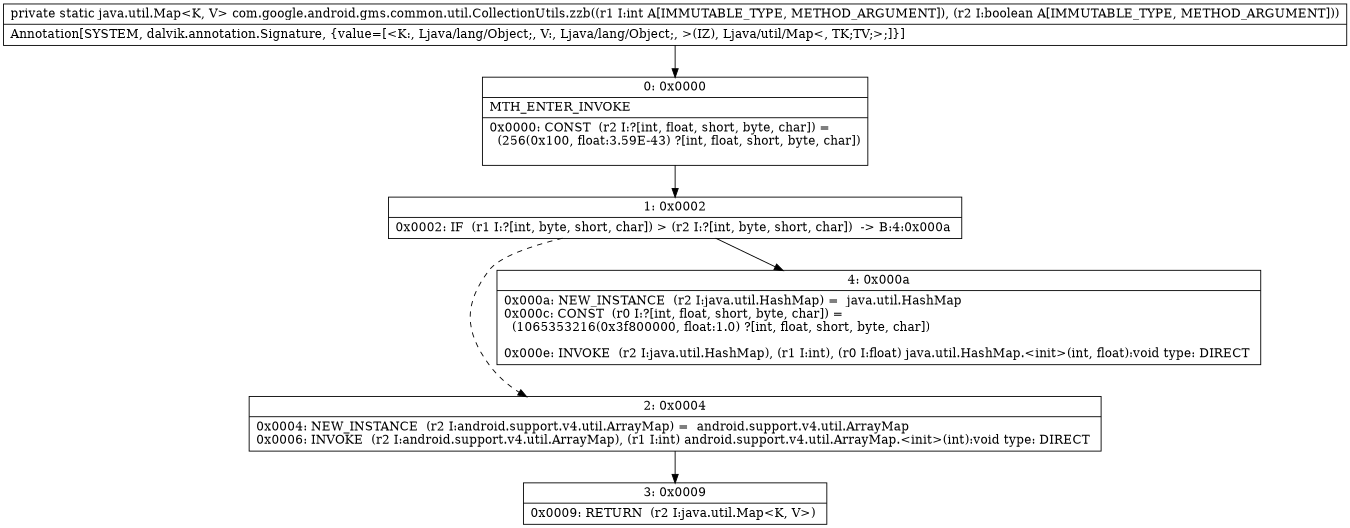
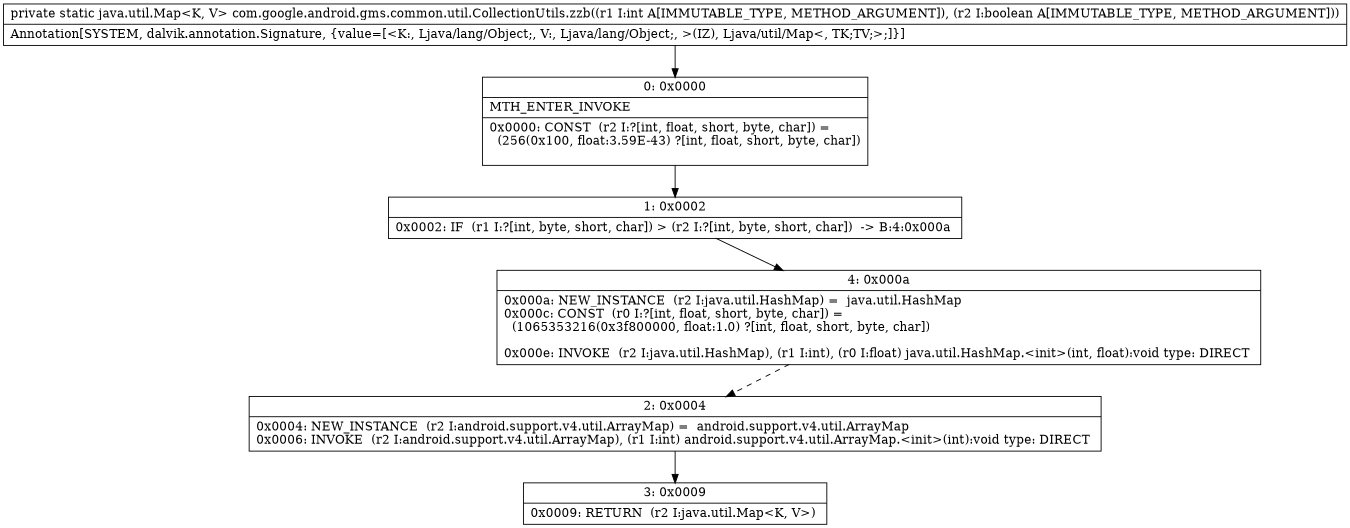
edge "1: 0x0002" -> "2: 0x0004": now "4: 0x000a" -> "2: 0x0004"
